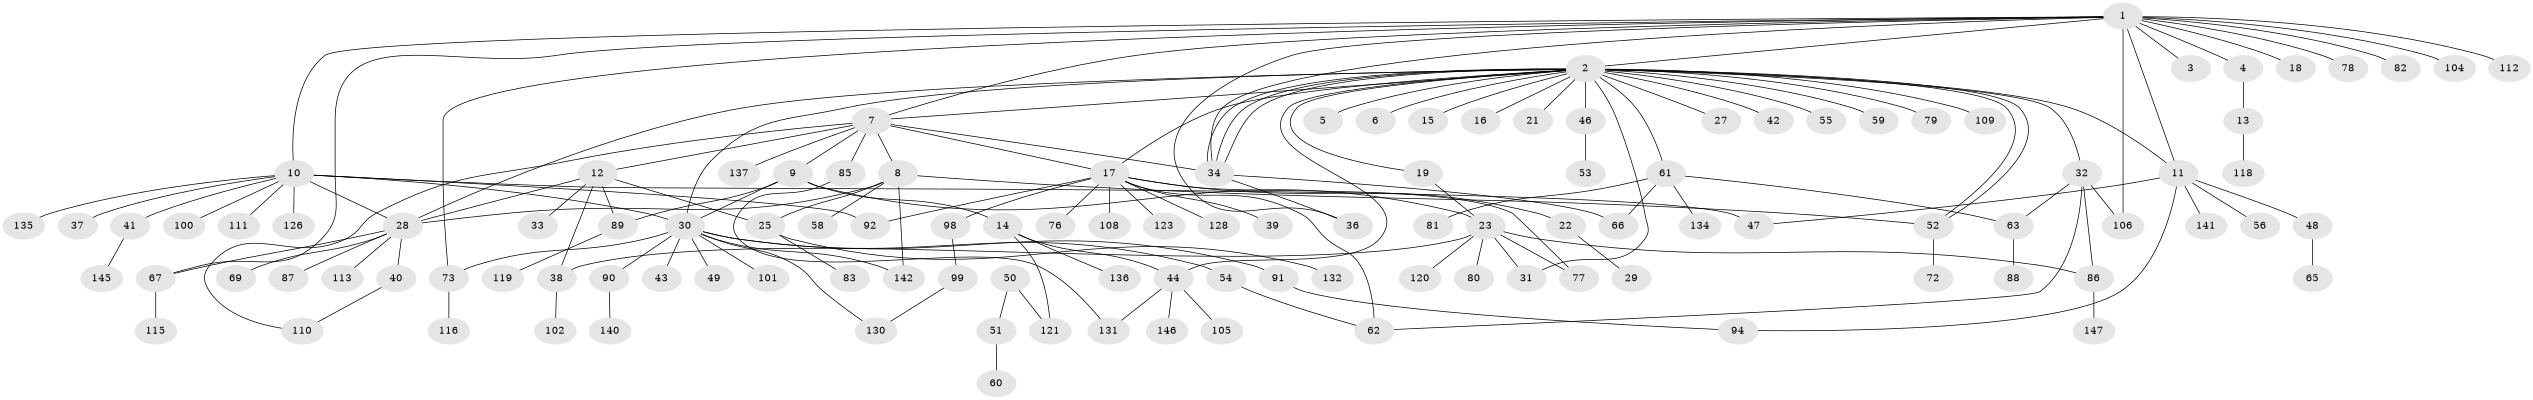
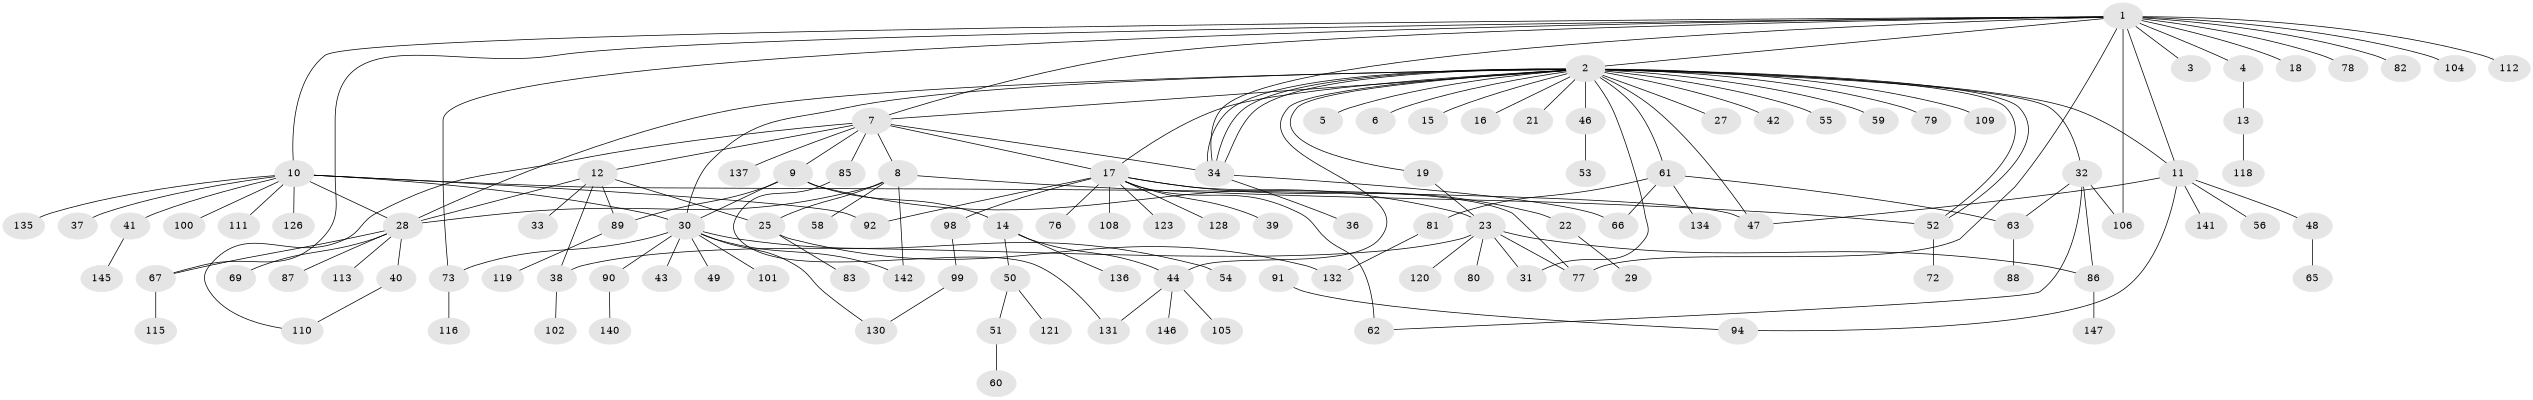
edge "1" -- "36": now "1" -- "77"
edge "2" -- "47": added
edge "30" -- "91": removed
edge "81" -- "132": added
edge "14" -- "121": now "14" -- "50"
edge "54" -- "62": removed
